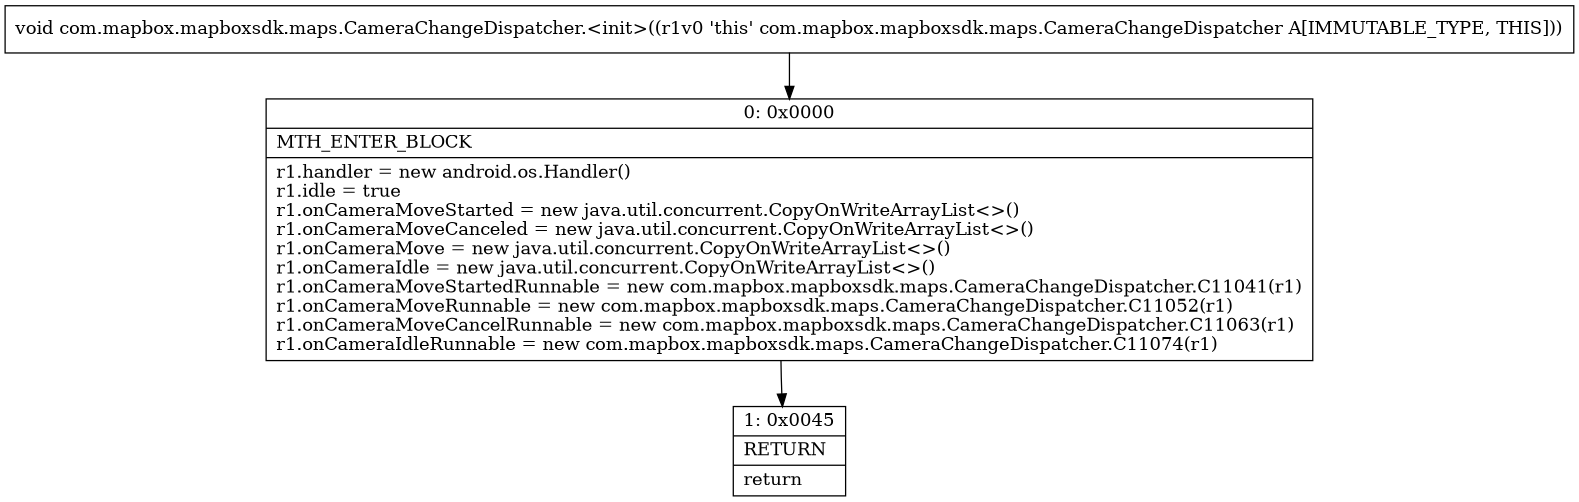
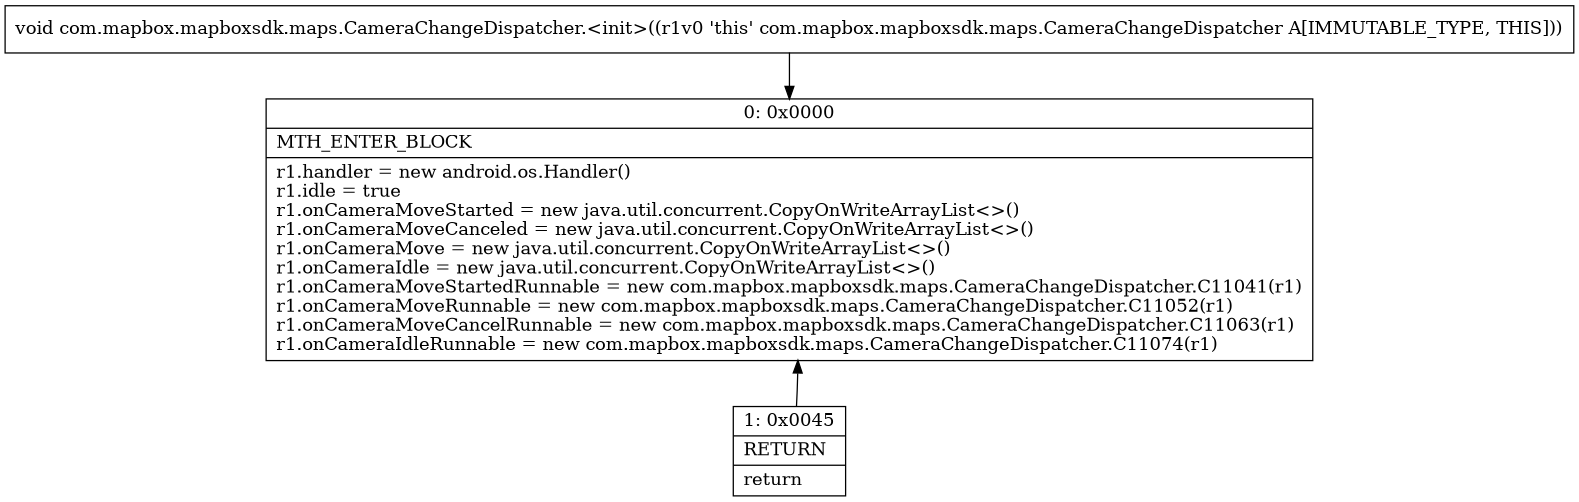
edge "0: 0x0000" -> "1: 0x0045": reversed
